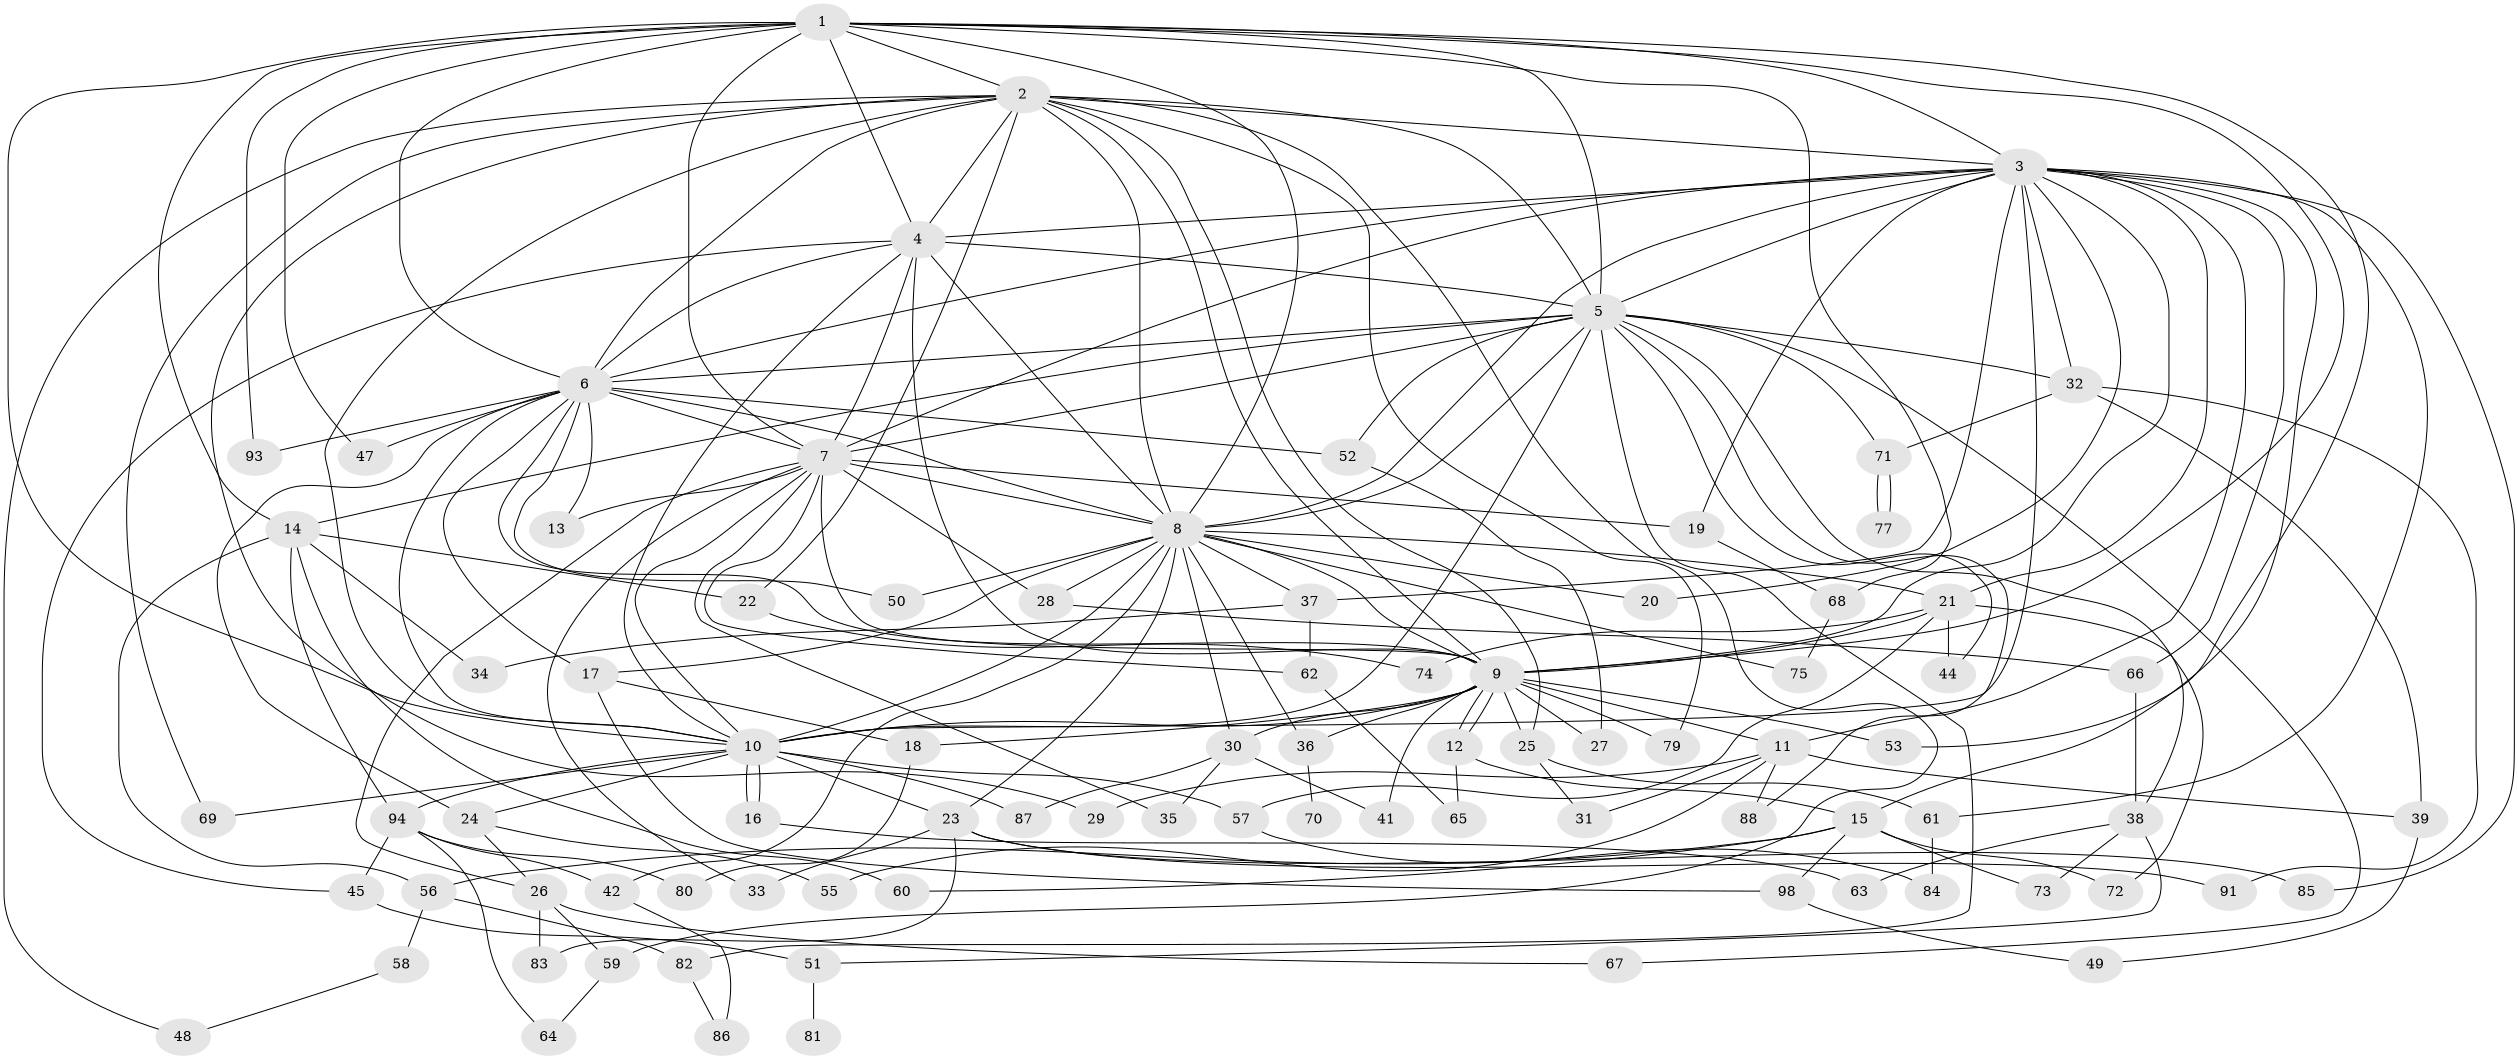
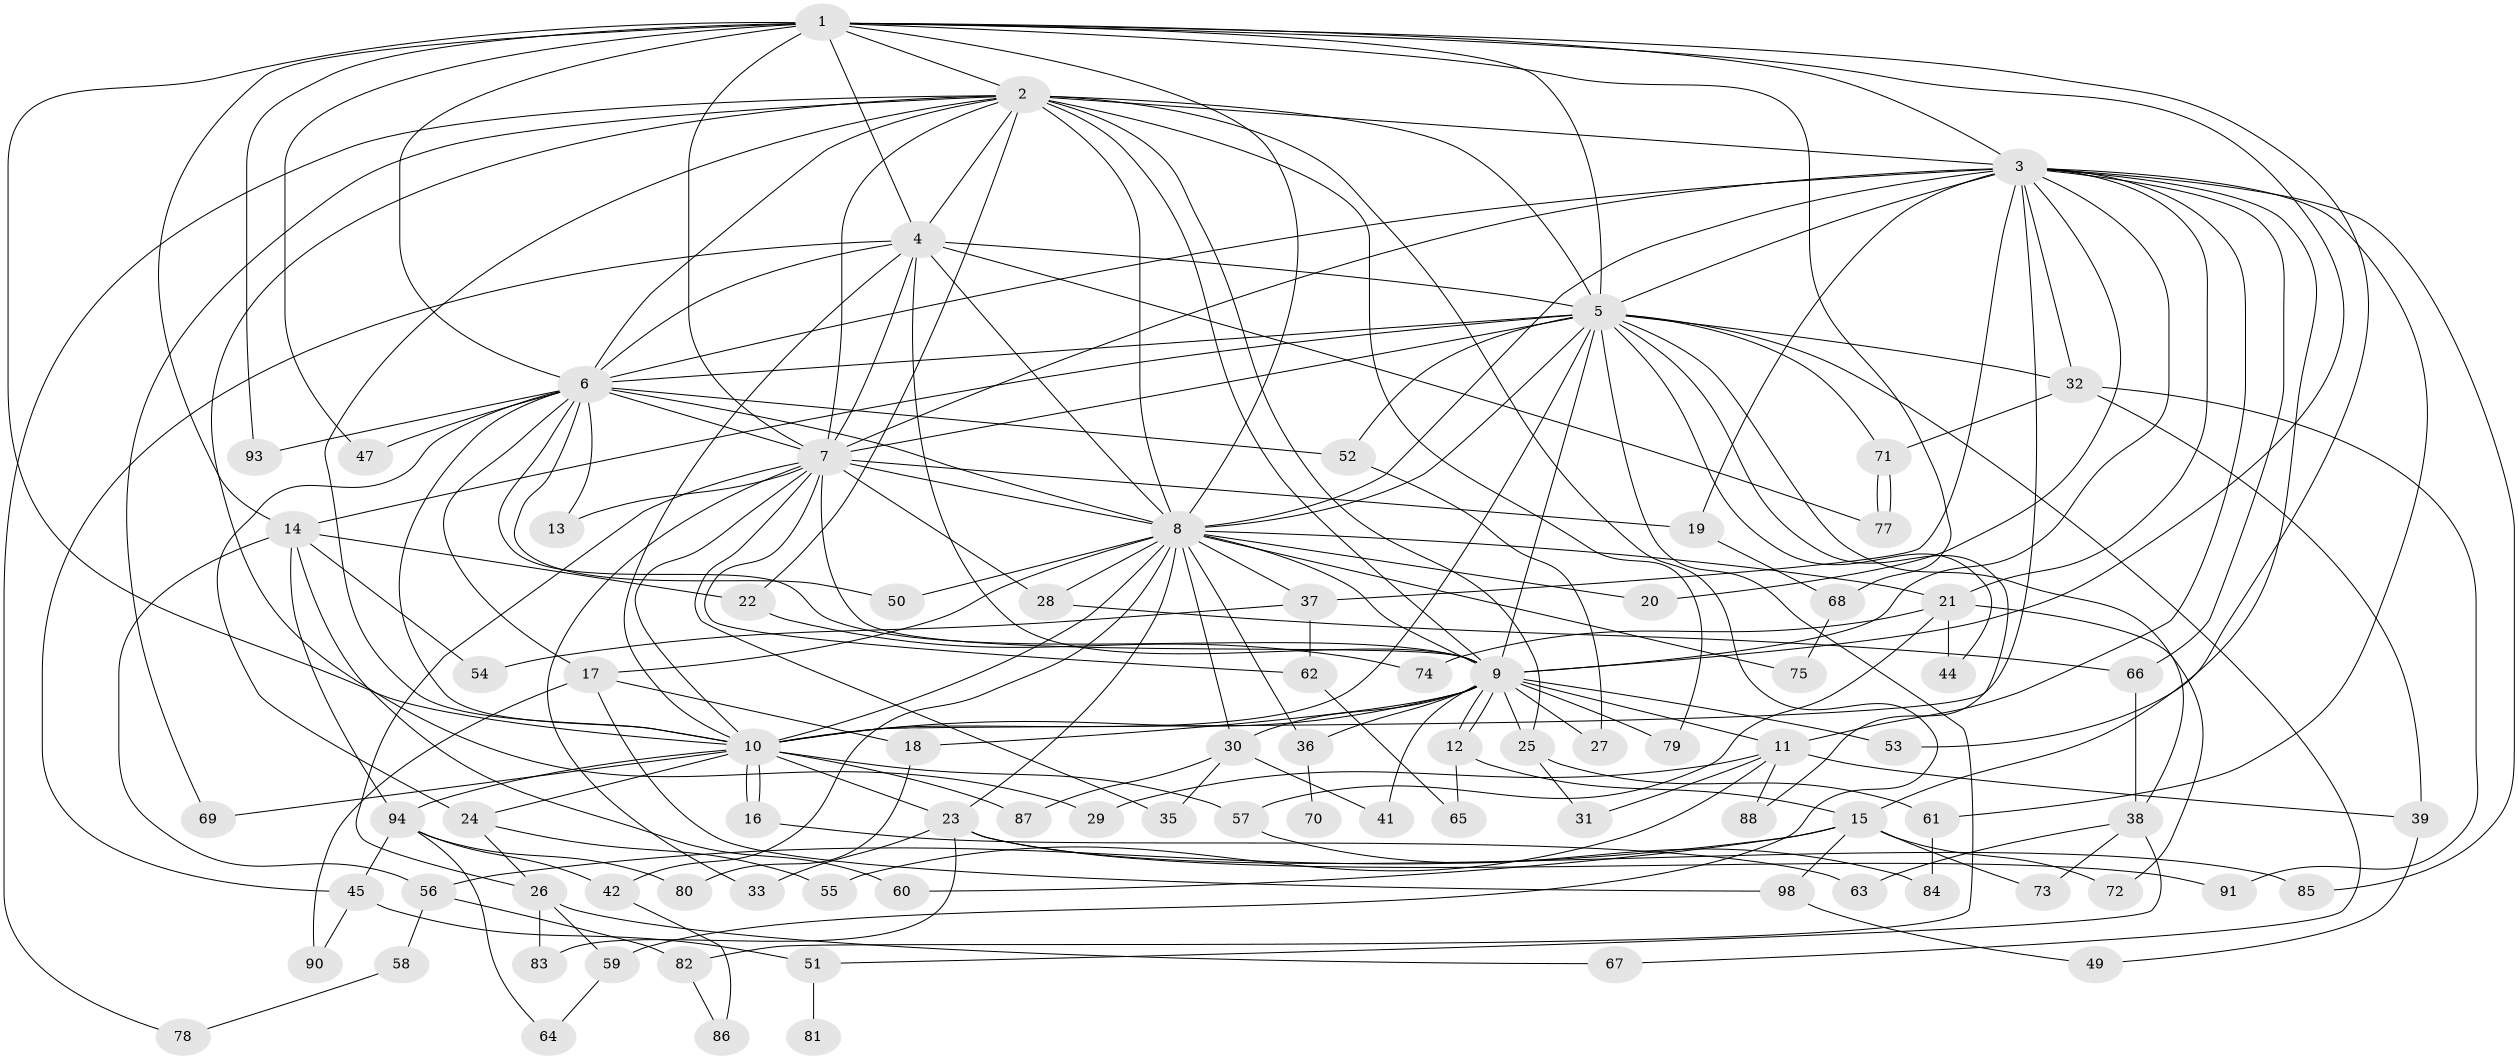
edge "3" -- "4": now "77" -- "4"
edge "2" -- "7": added
edge "21" -- "9": now "5" -- "9"
node "34": label "34" -> "54"
node "90": added
node "48": label "48" -> "78"
